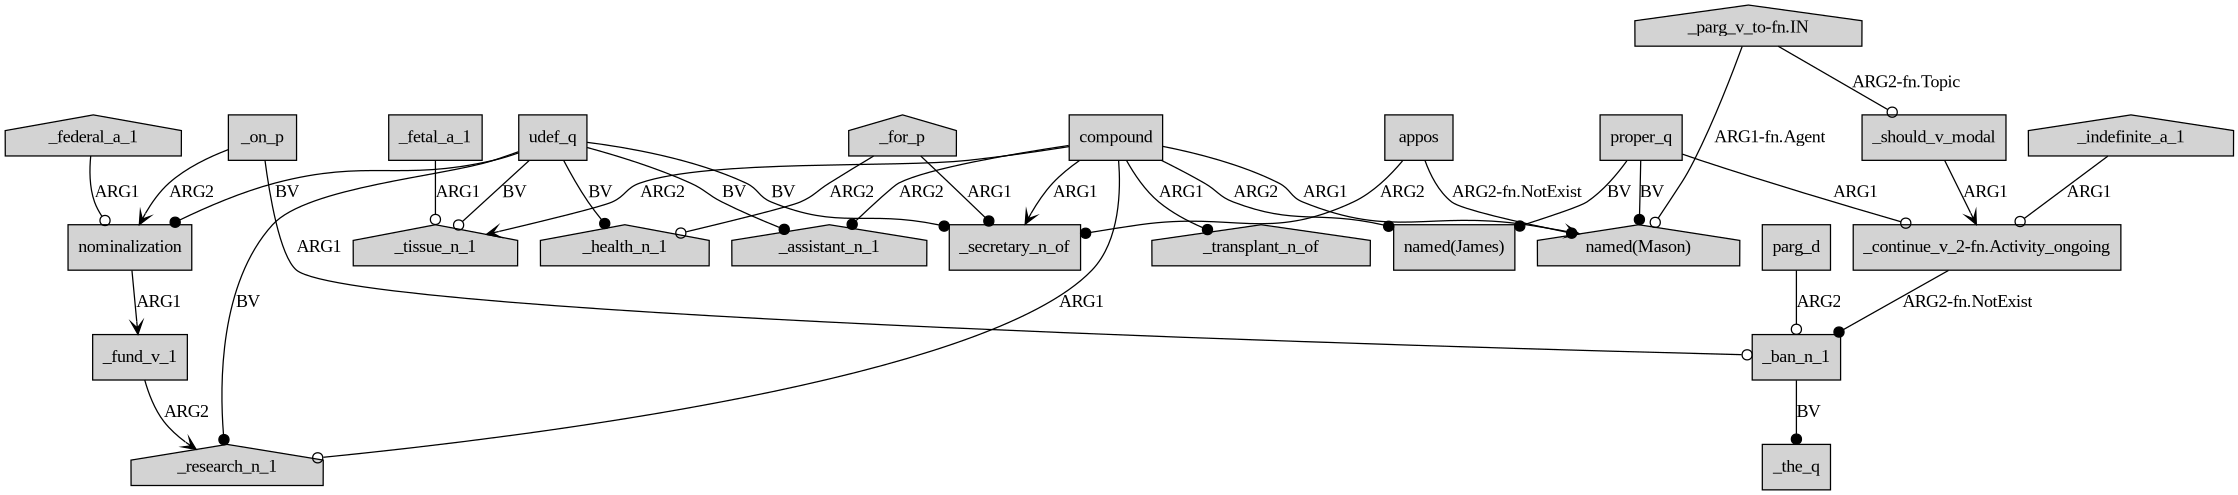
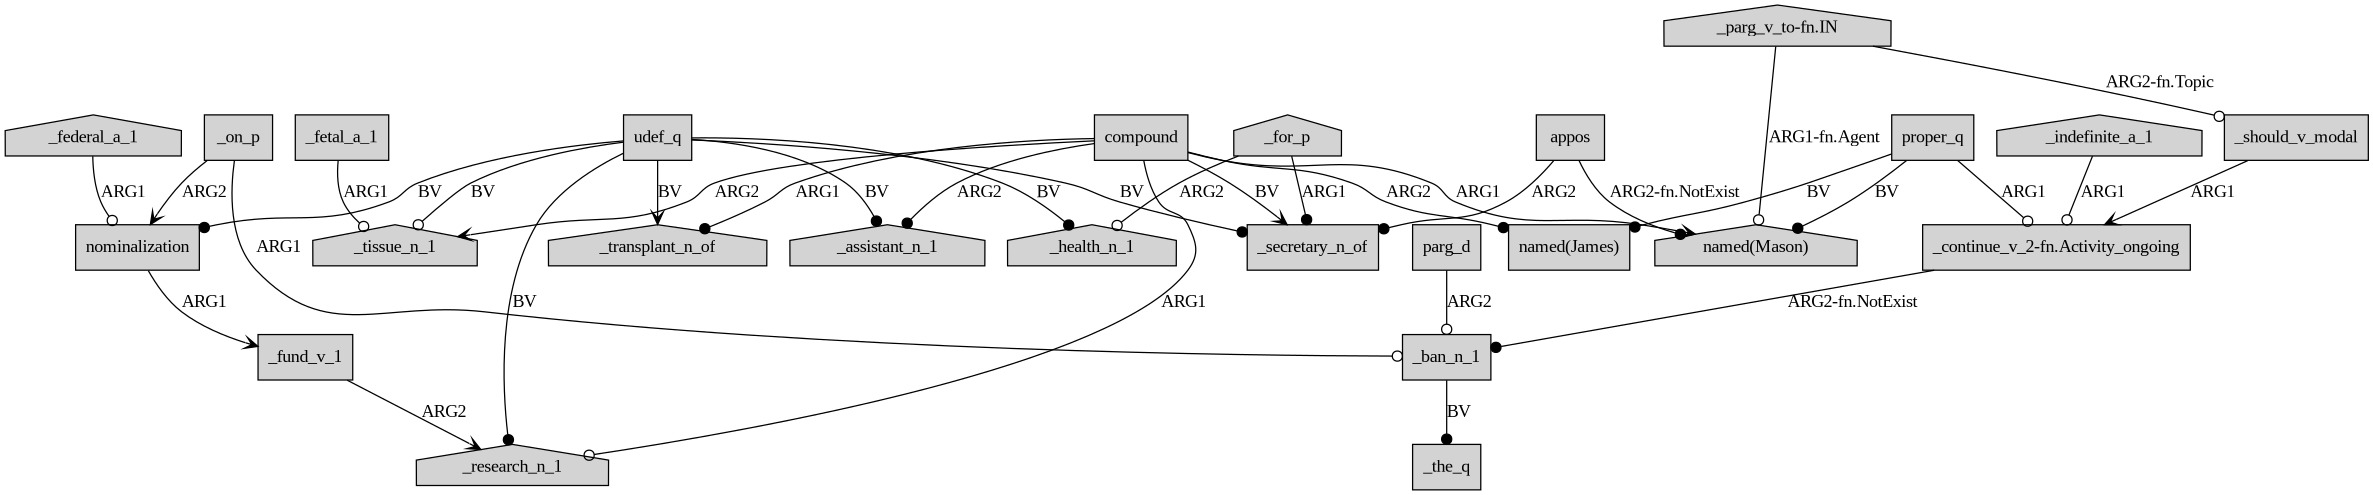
edge "udef_q" -> "_transplant_n_of": added, label "BV"
edge "compound" -> "_secretary_n_of": label "ARG1" -> "BV"
